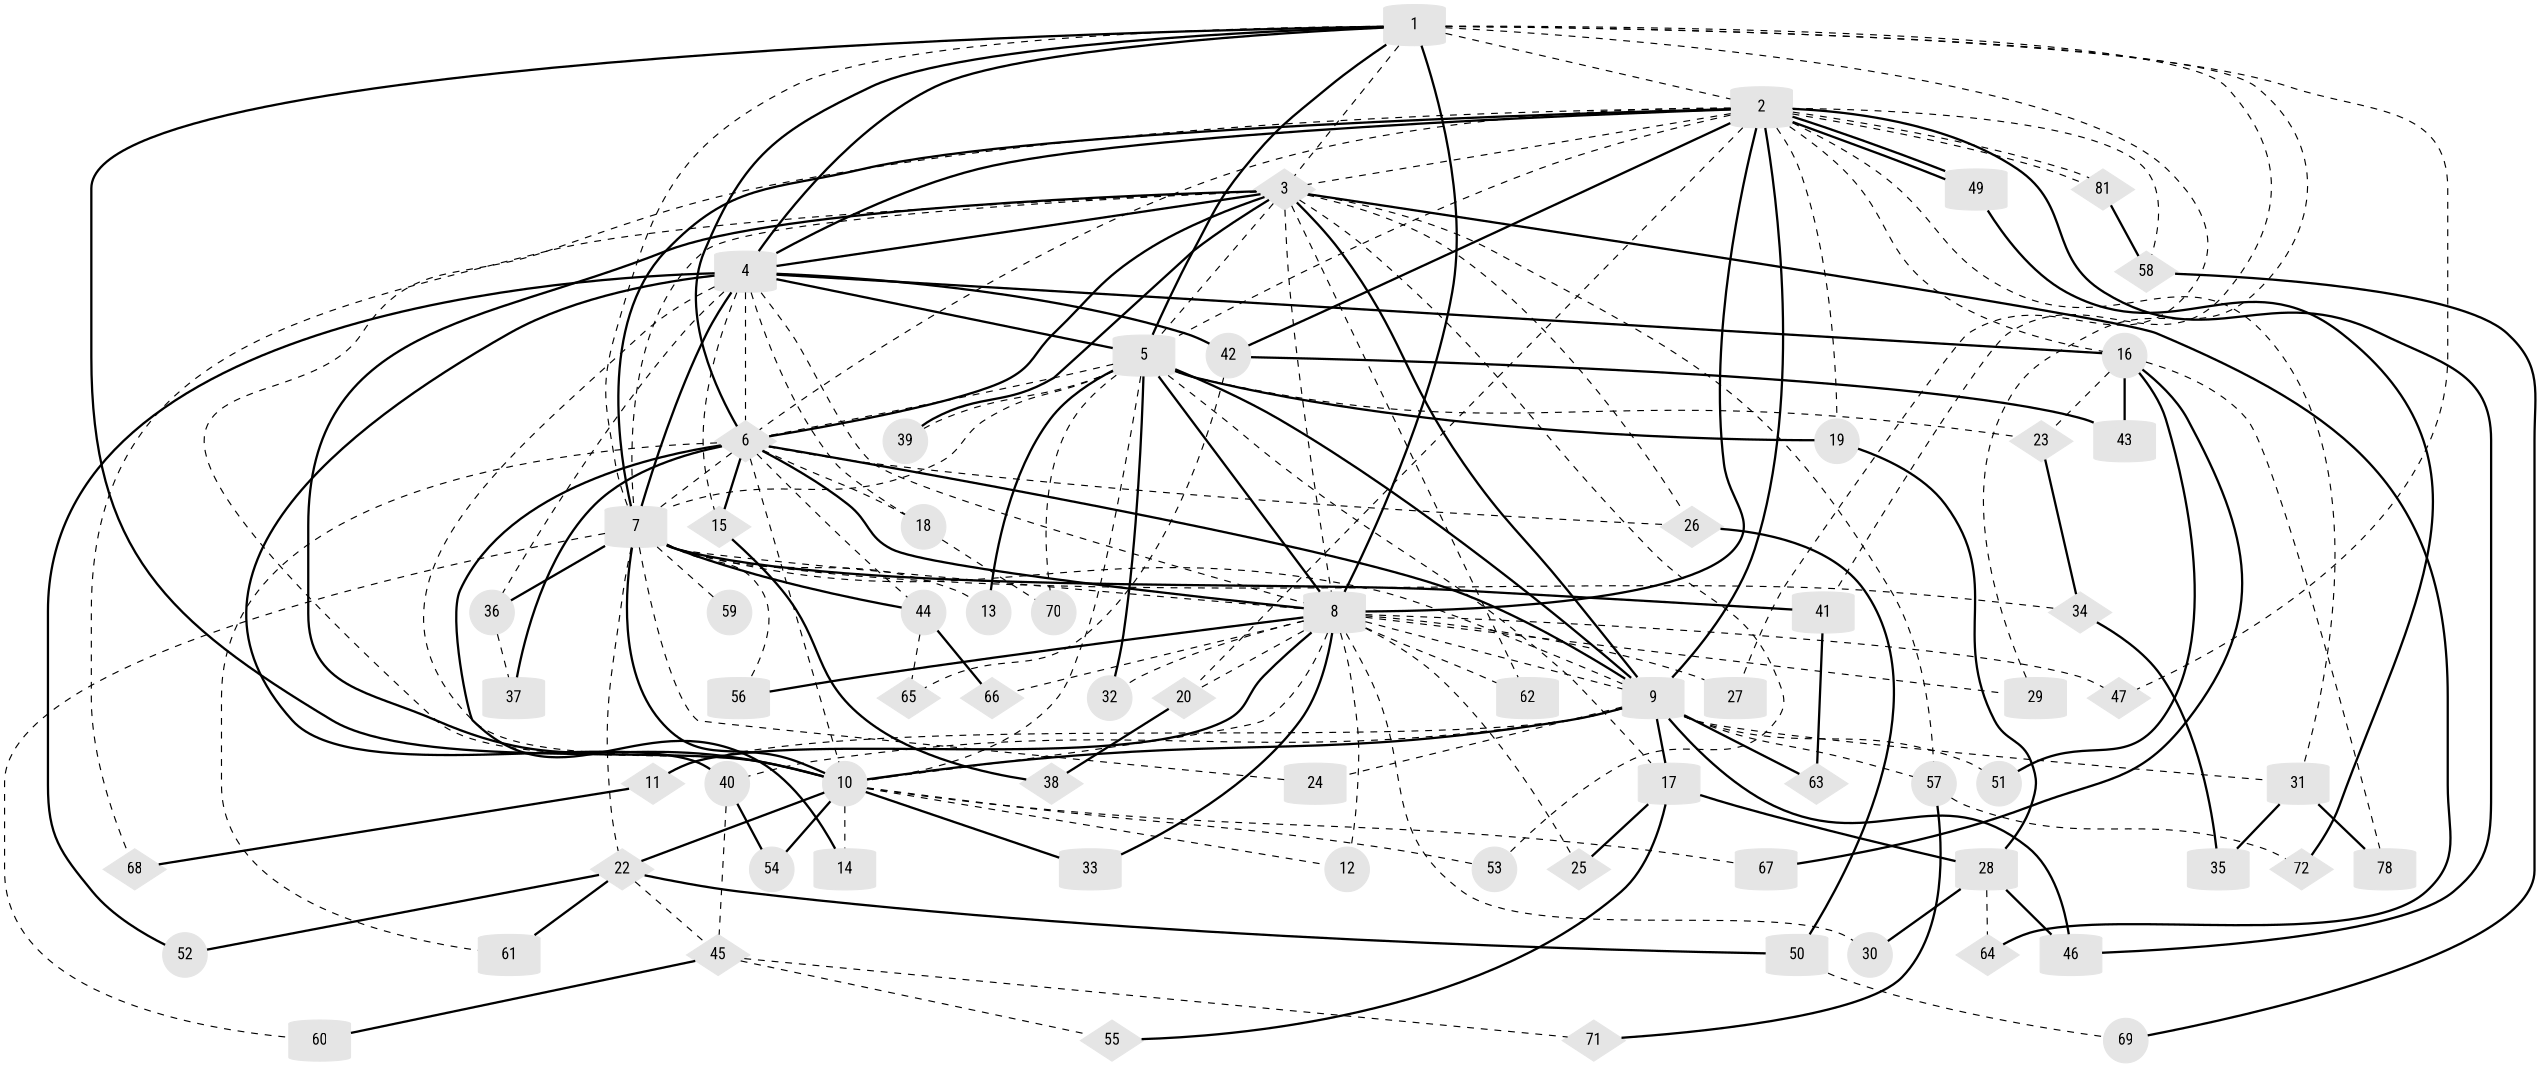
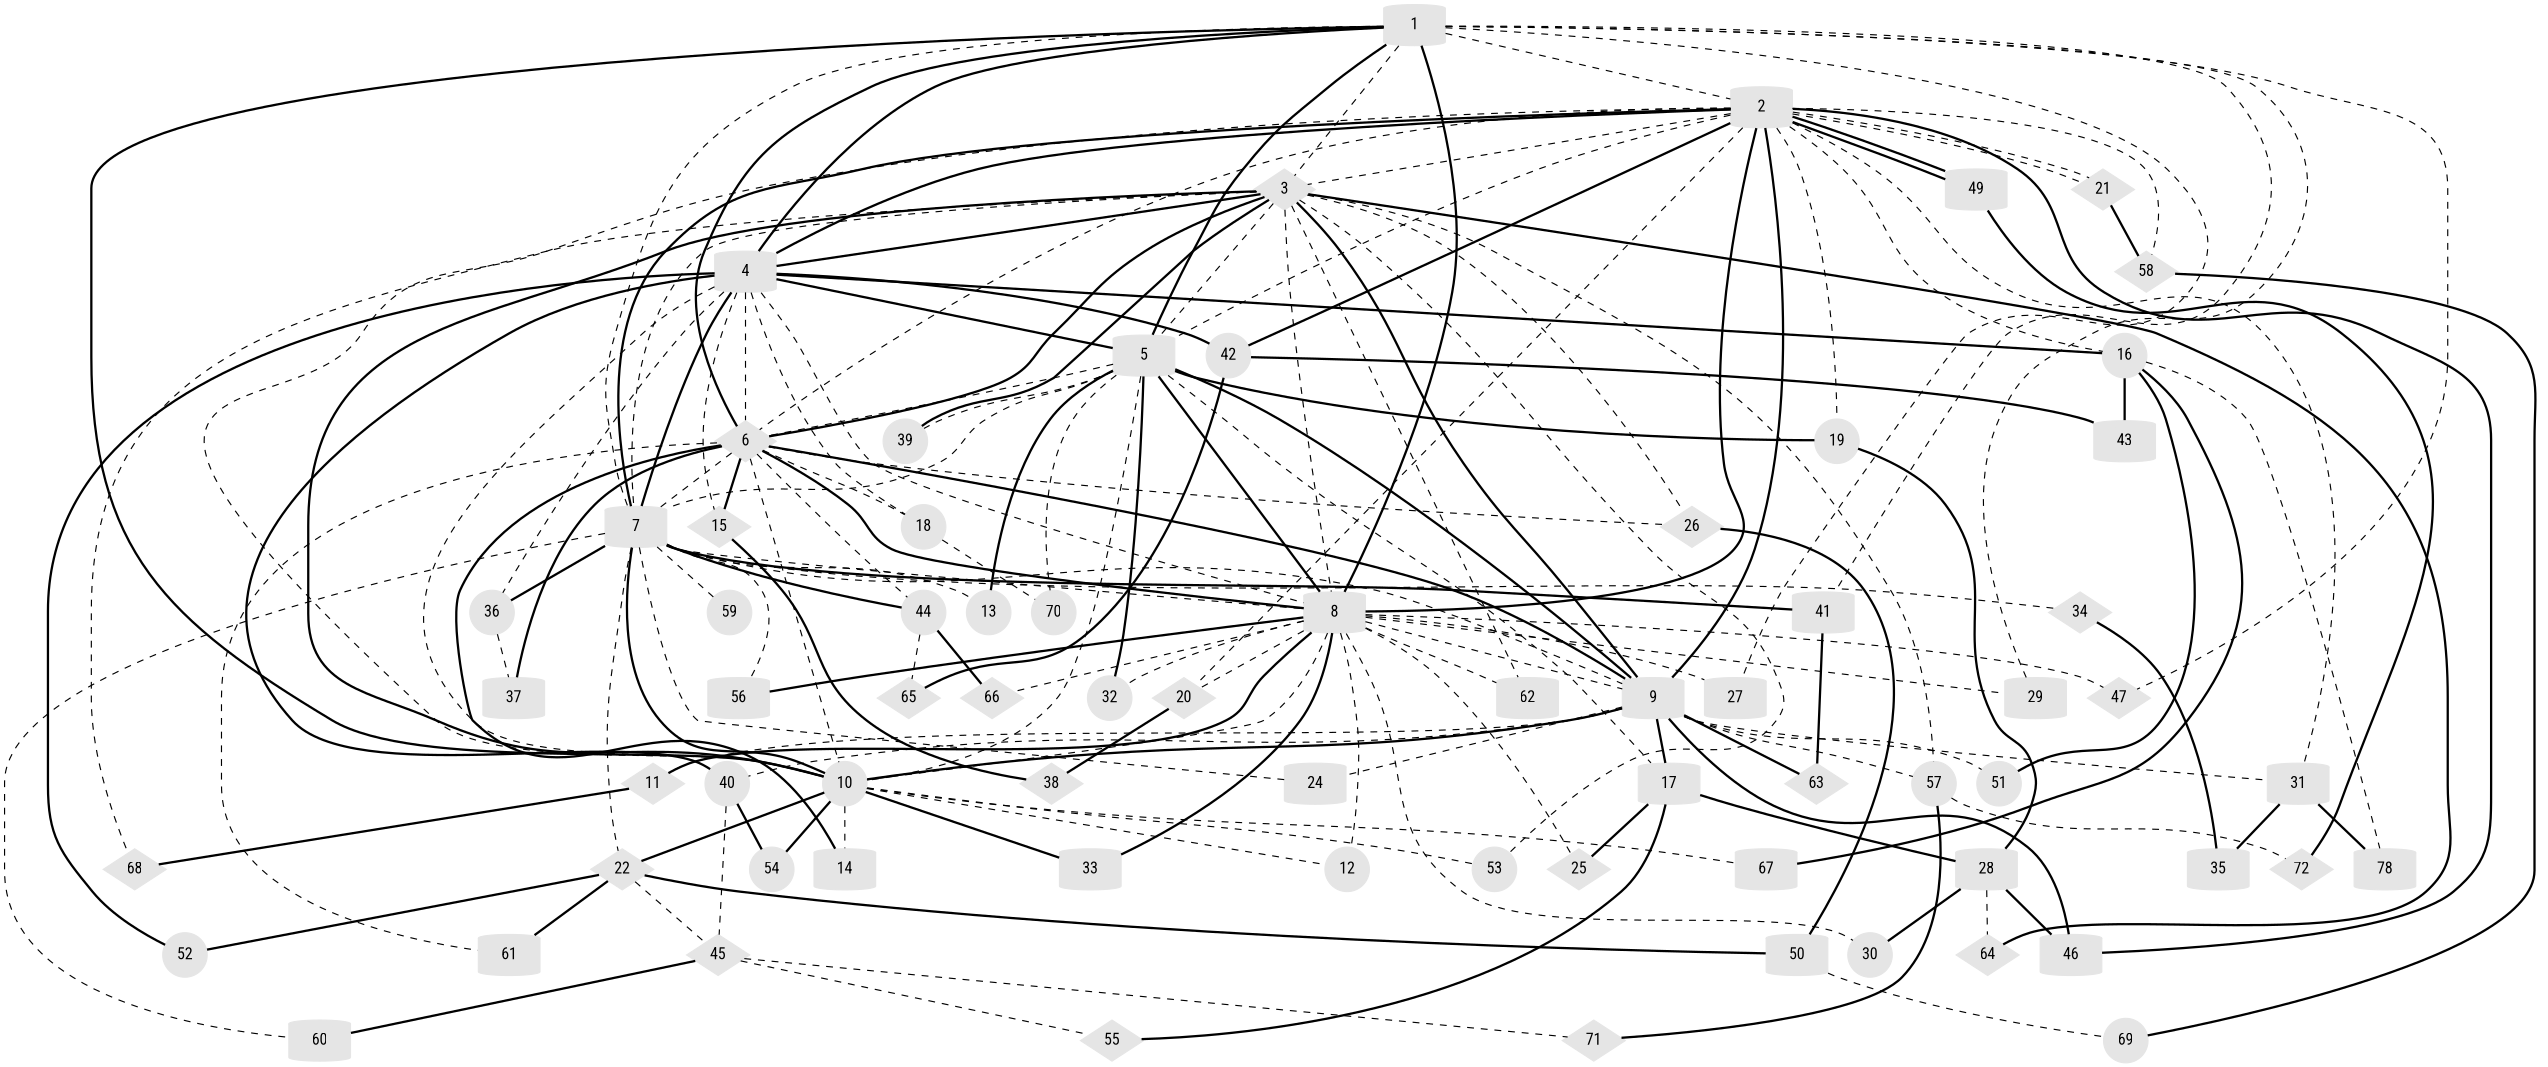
node "81": label "81" -> "21"
node "23": removed
edge "42" -- "65": style dashed -> bold
